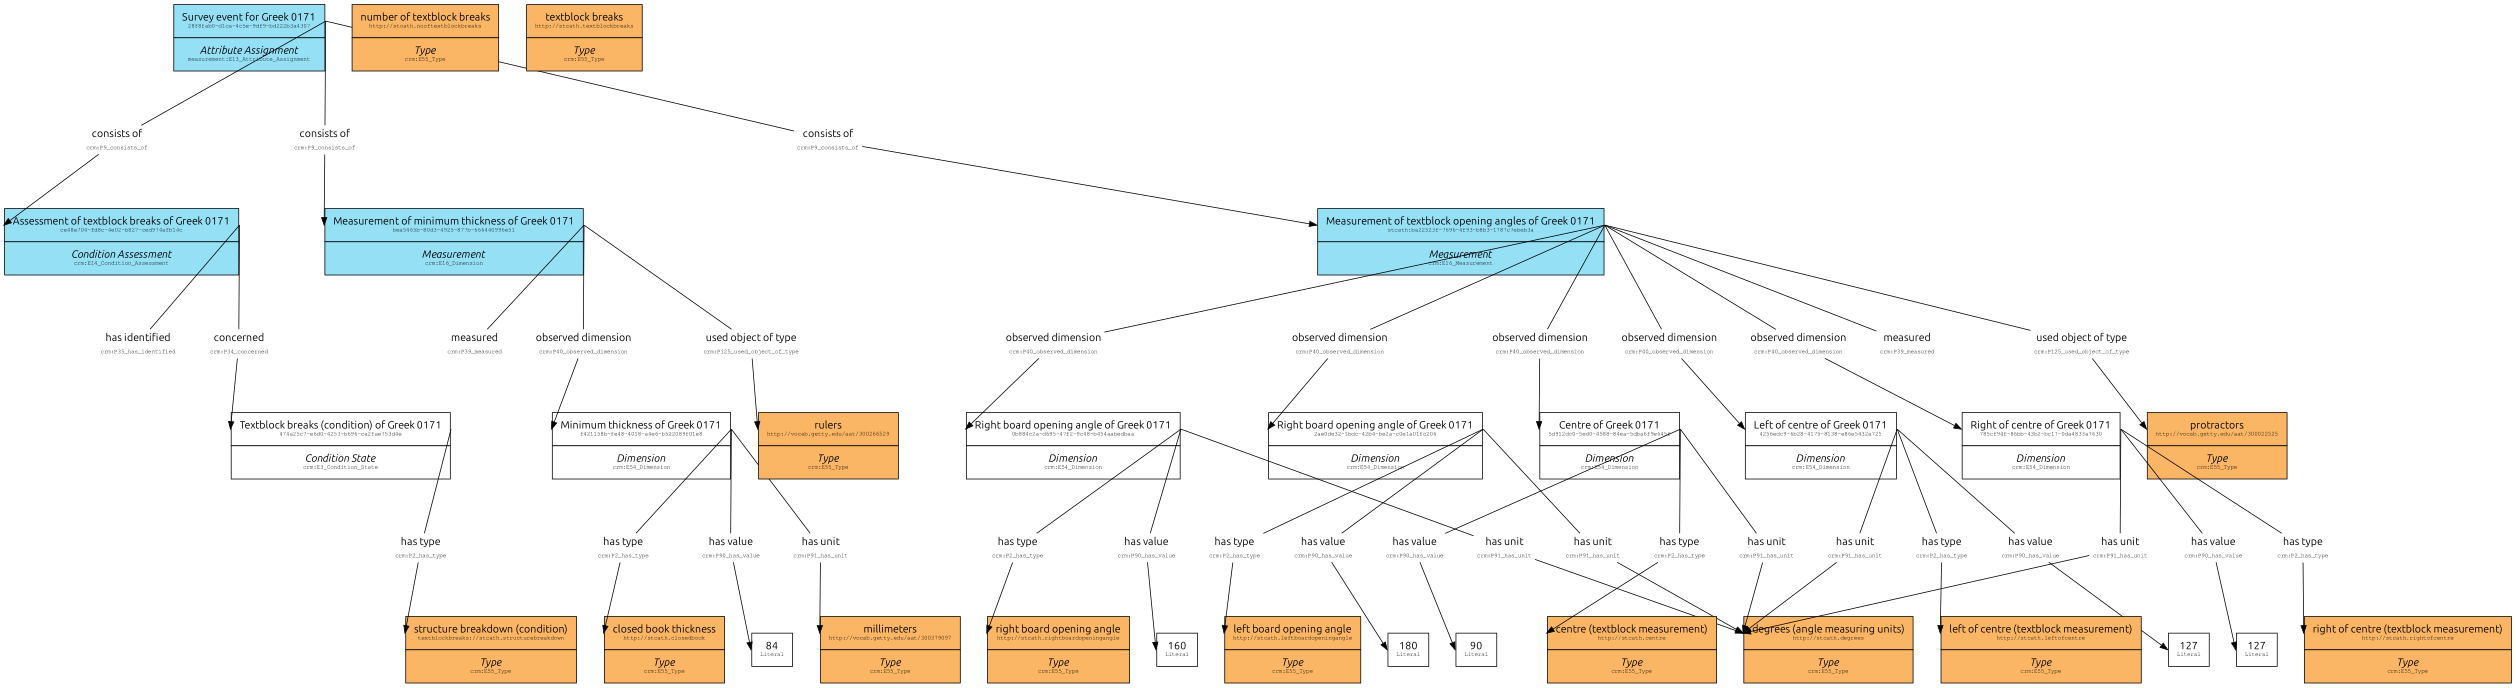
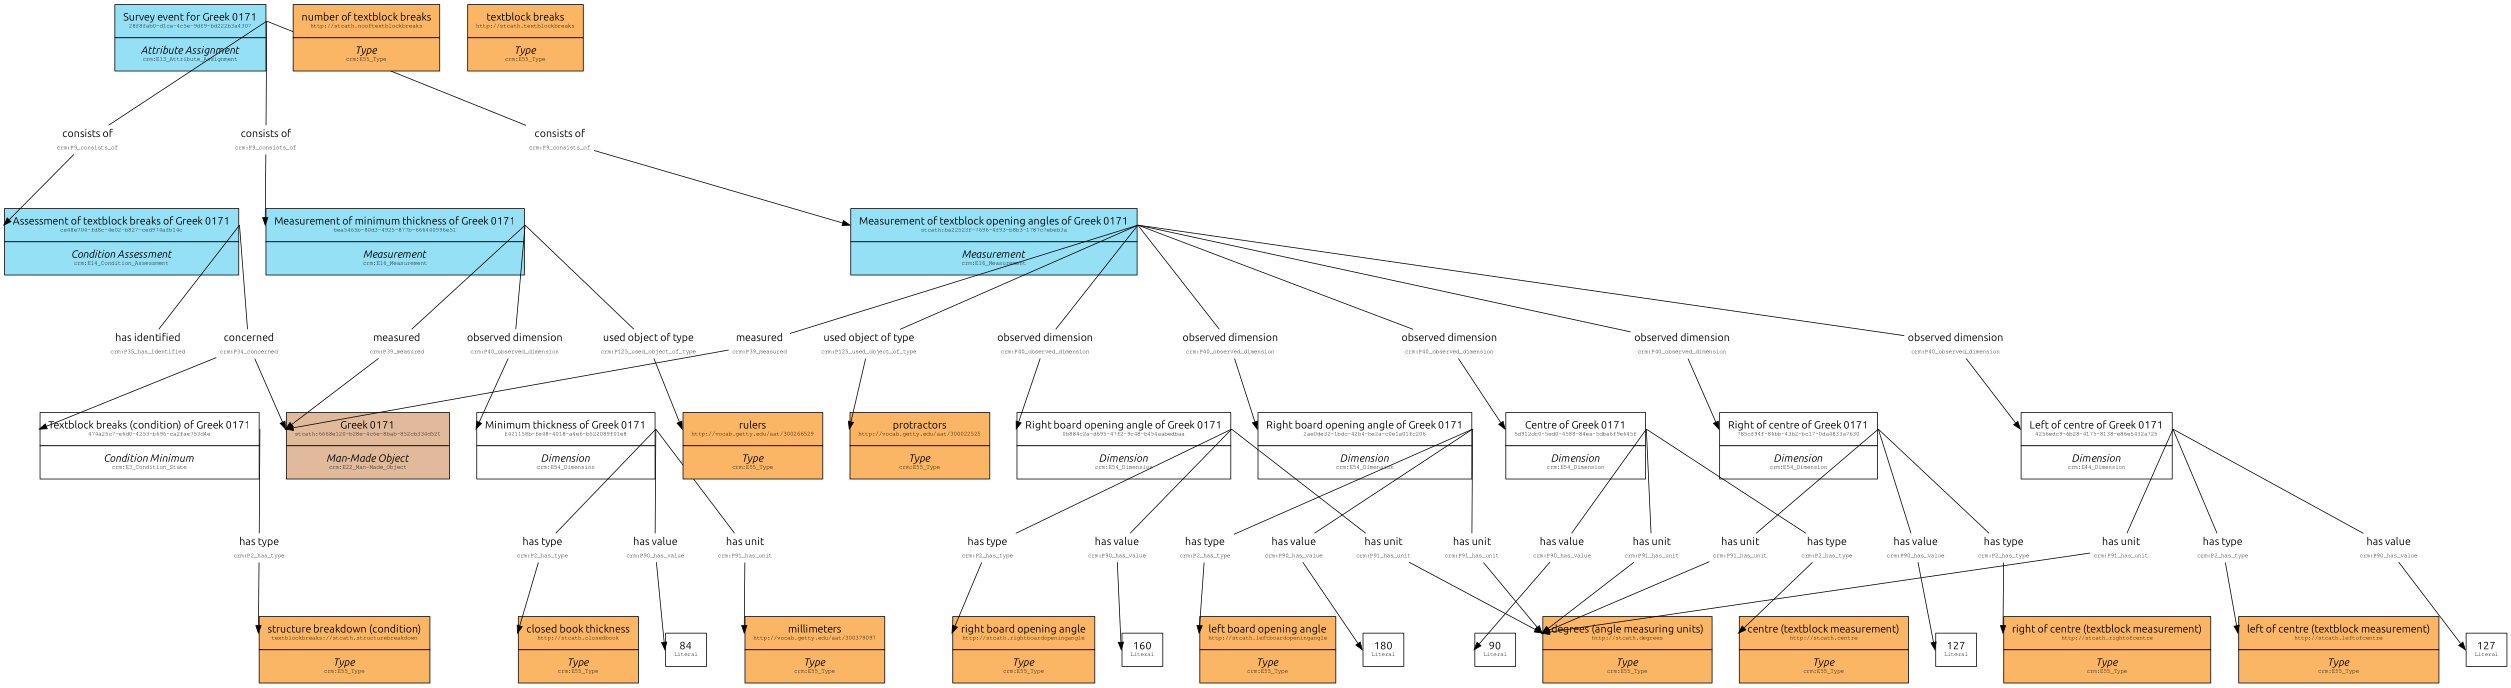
node "Survey event for Greek 0171": text "measurement:E13_Attribute_Assignment" -> "crm:E13_Attribute_Assignment"
node "Measurement of minimum thickness of Greek 0171": text "crm:E16_Dimension" -> "crm:E16_Measurement"
node "Greek 0171": added
node "Textblock breaks (condition) of Greek 0171": text "Condition State" -> "Condition Minimum"
node "Left of centre of Greek 0171": text "crm:E54_Dimension" -> "crm:E44_Dimension"
